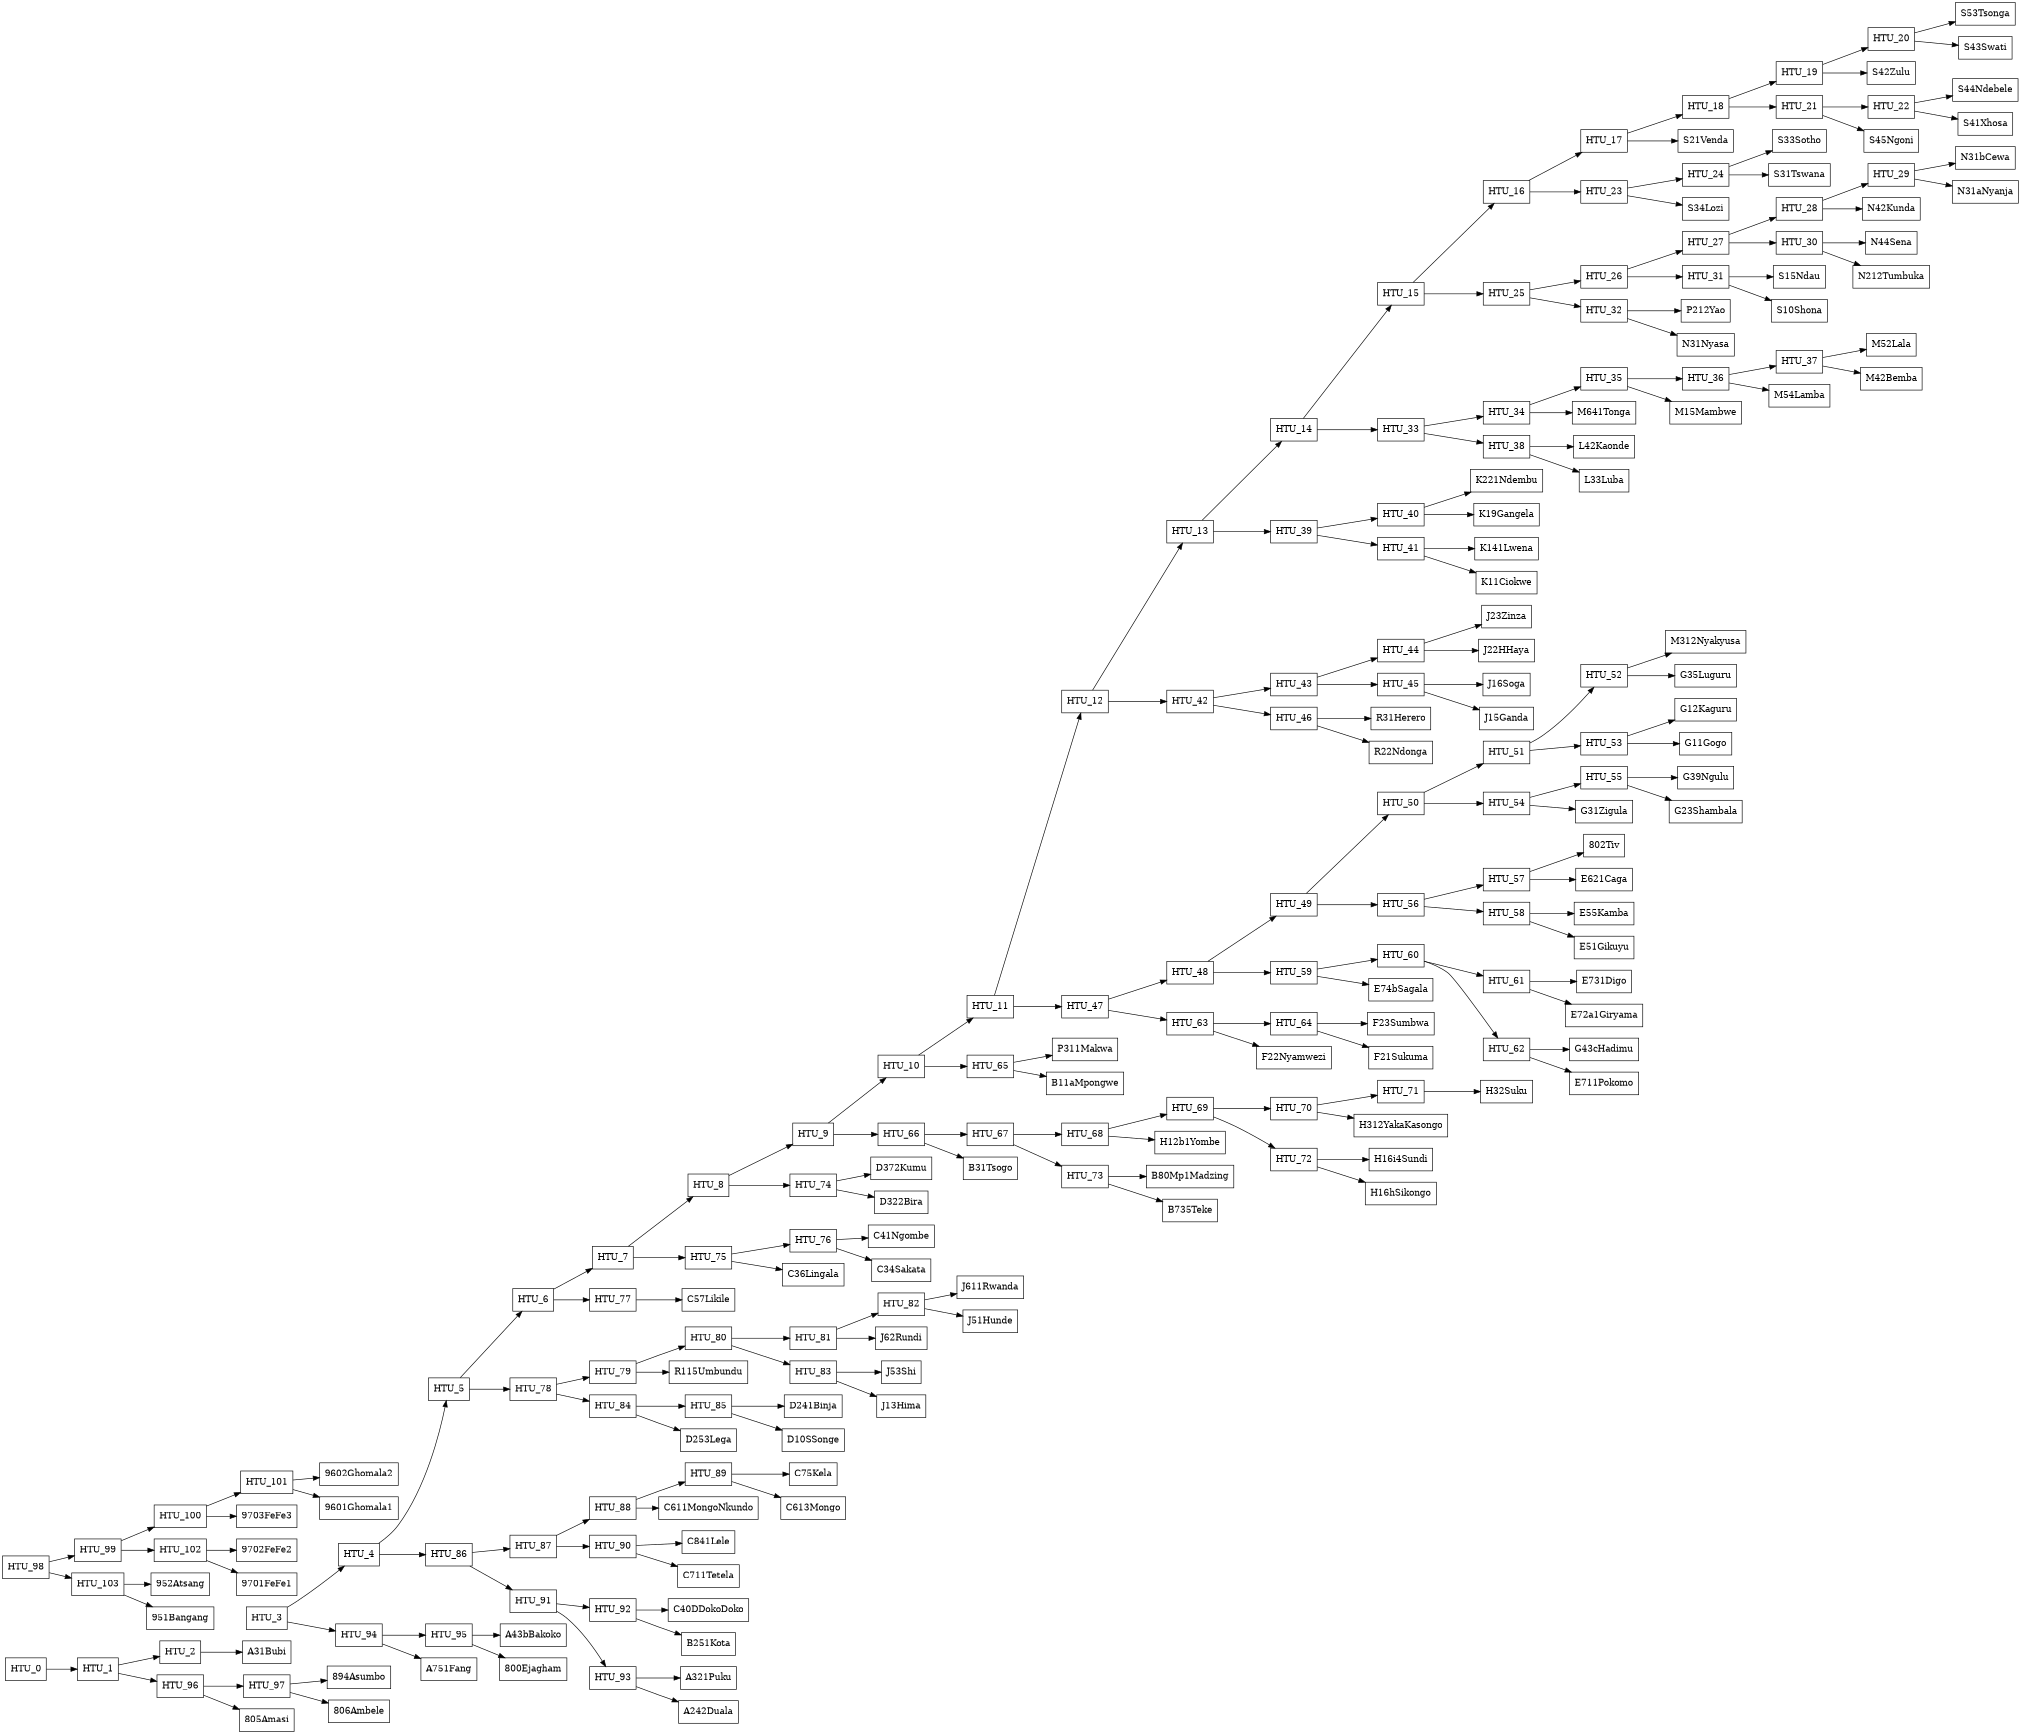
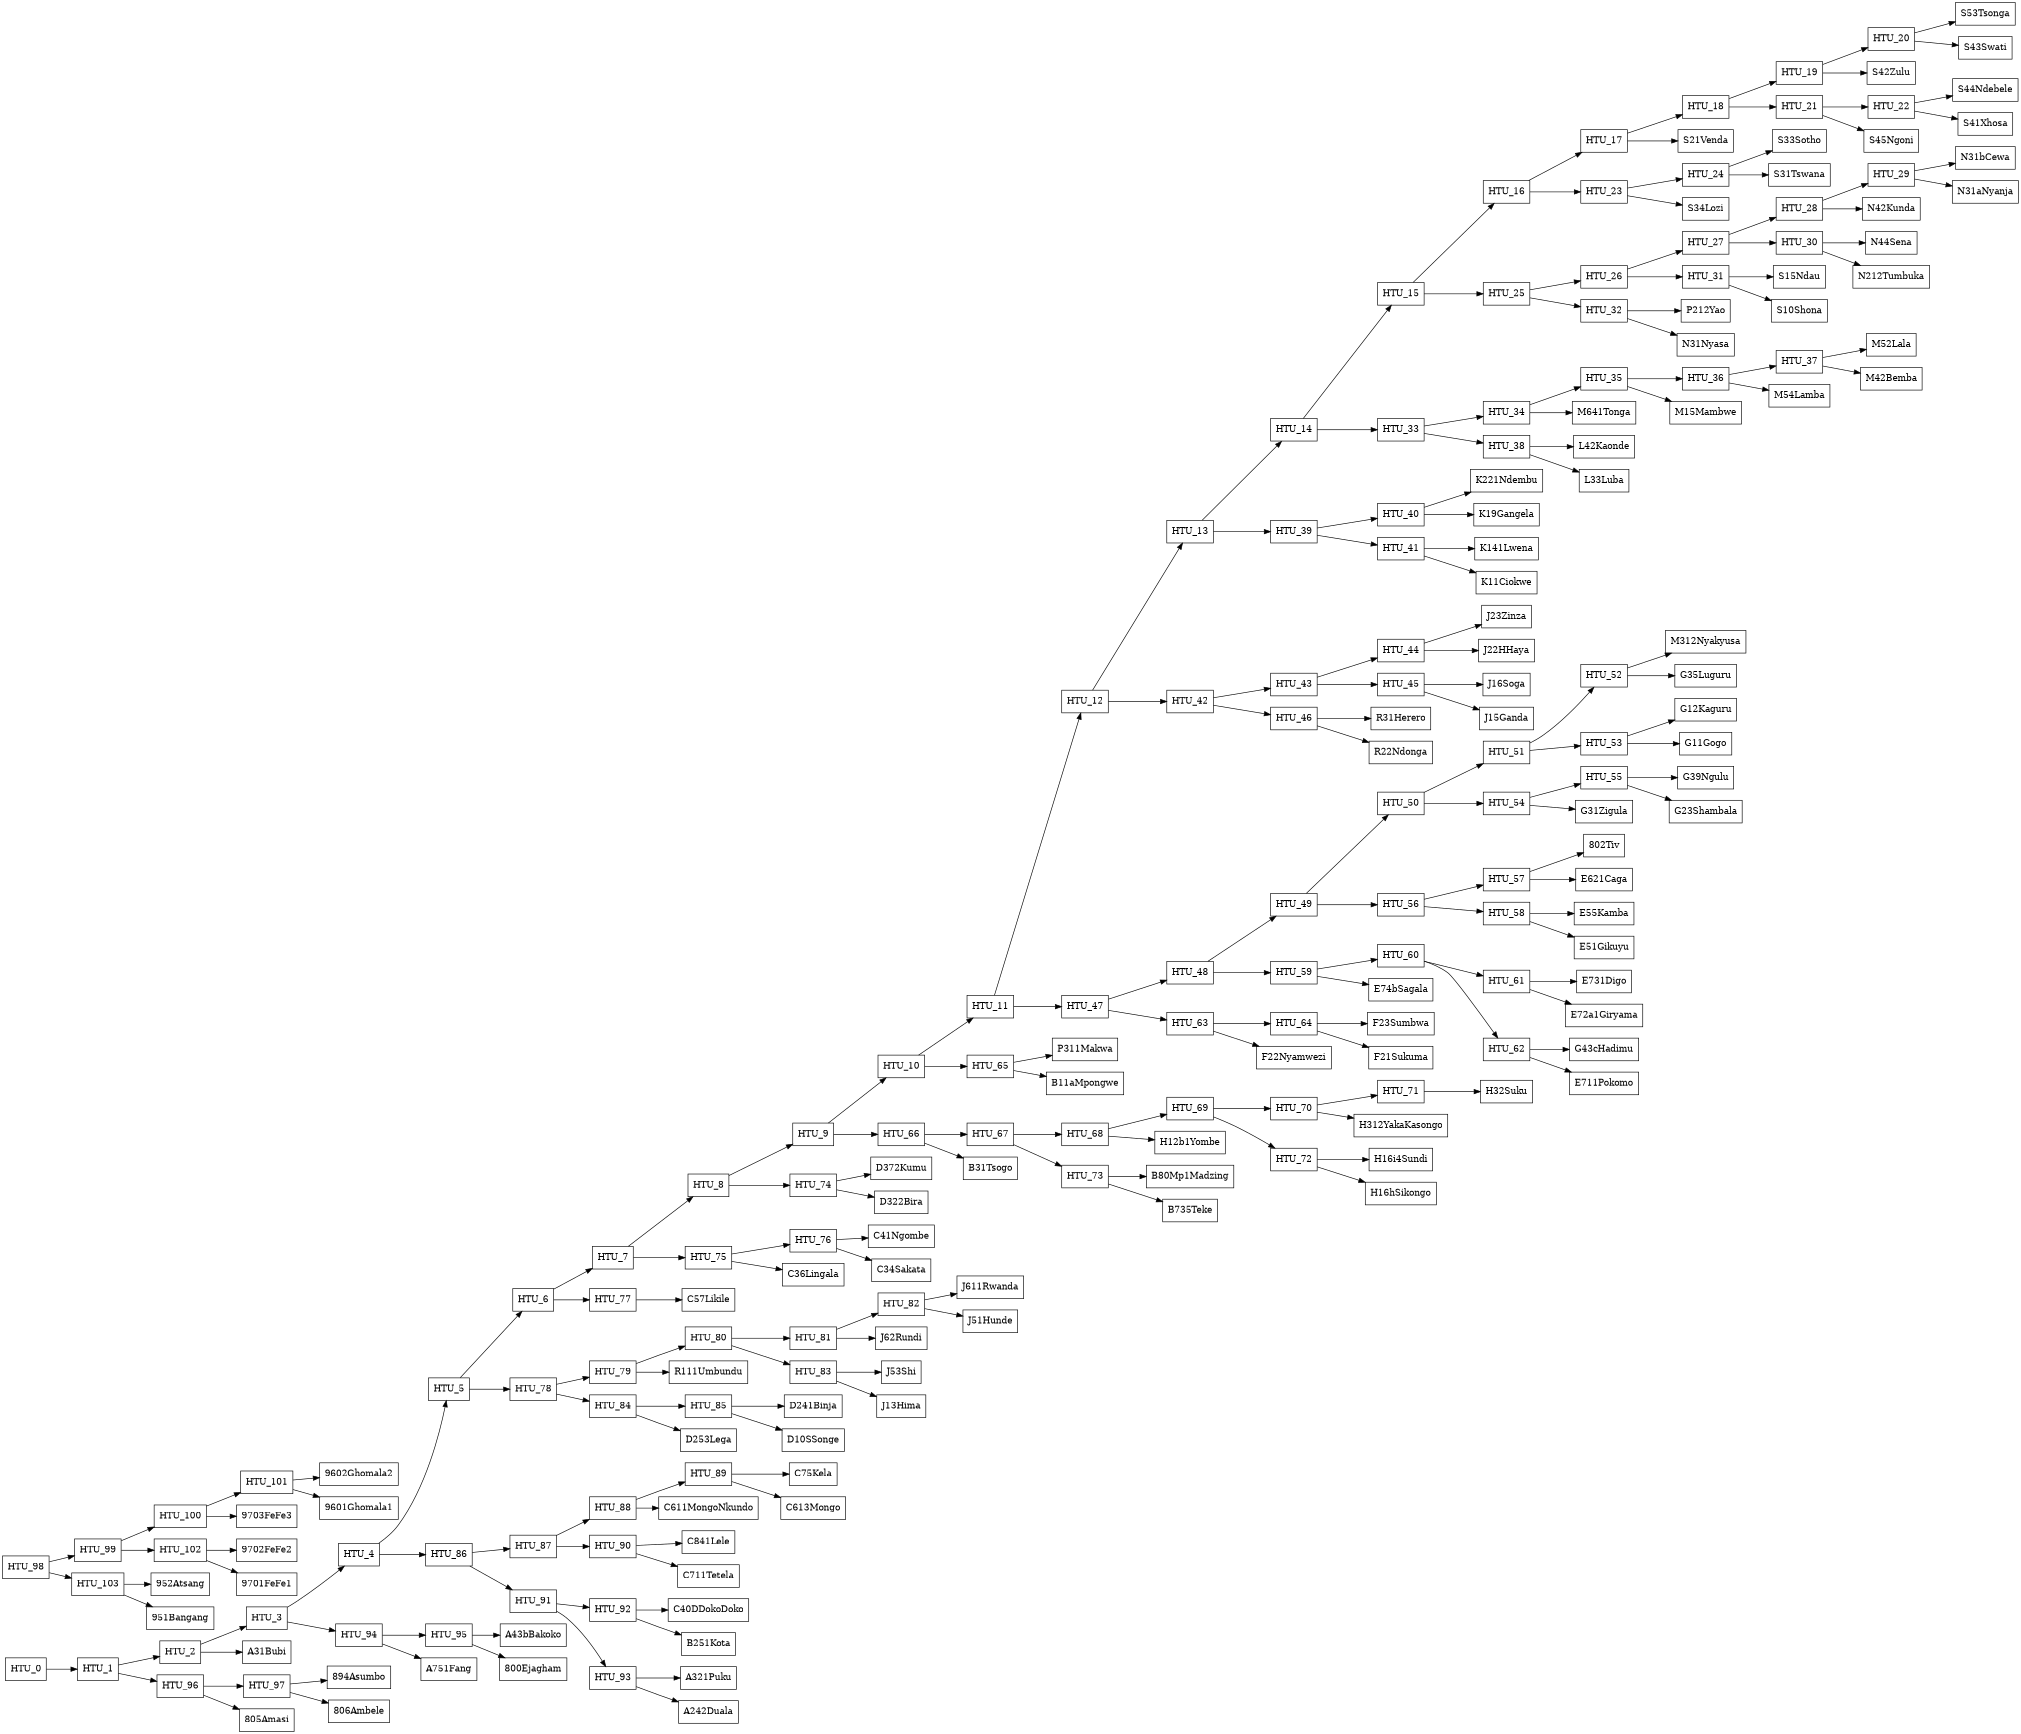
node "R115Umbundu": label "R115Umbundu" -> "R111Umbundu"
edge "HTU_2" -> "HTU_3": added
